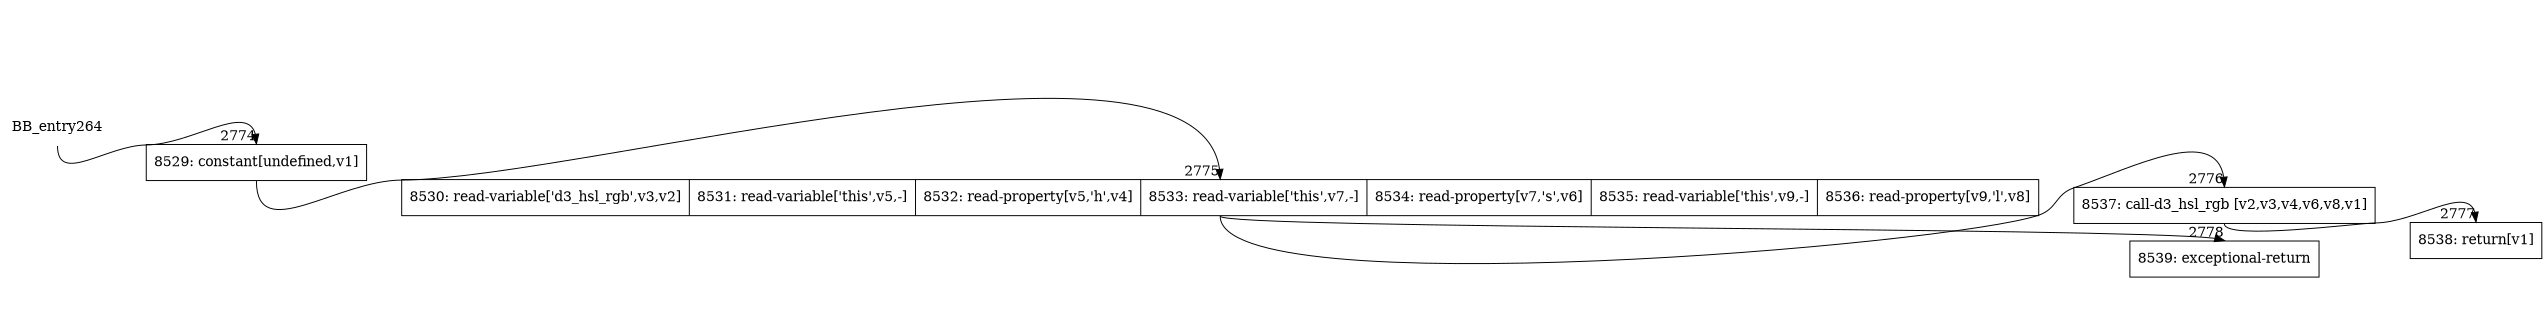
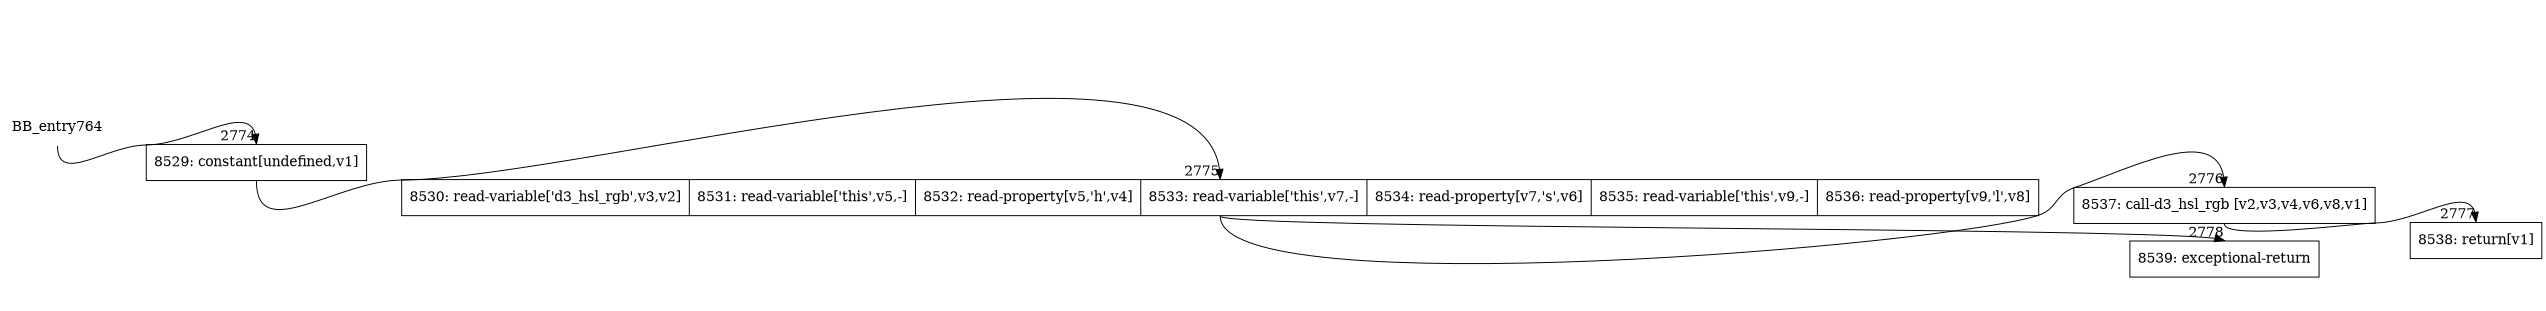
node "BB_entry264": label "BB_entry264" -> "BB_entry764"
